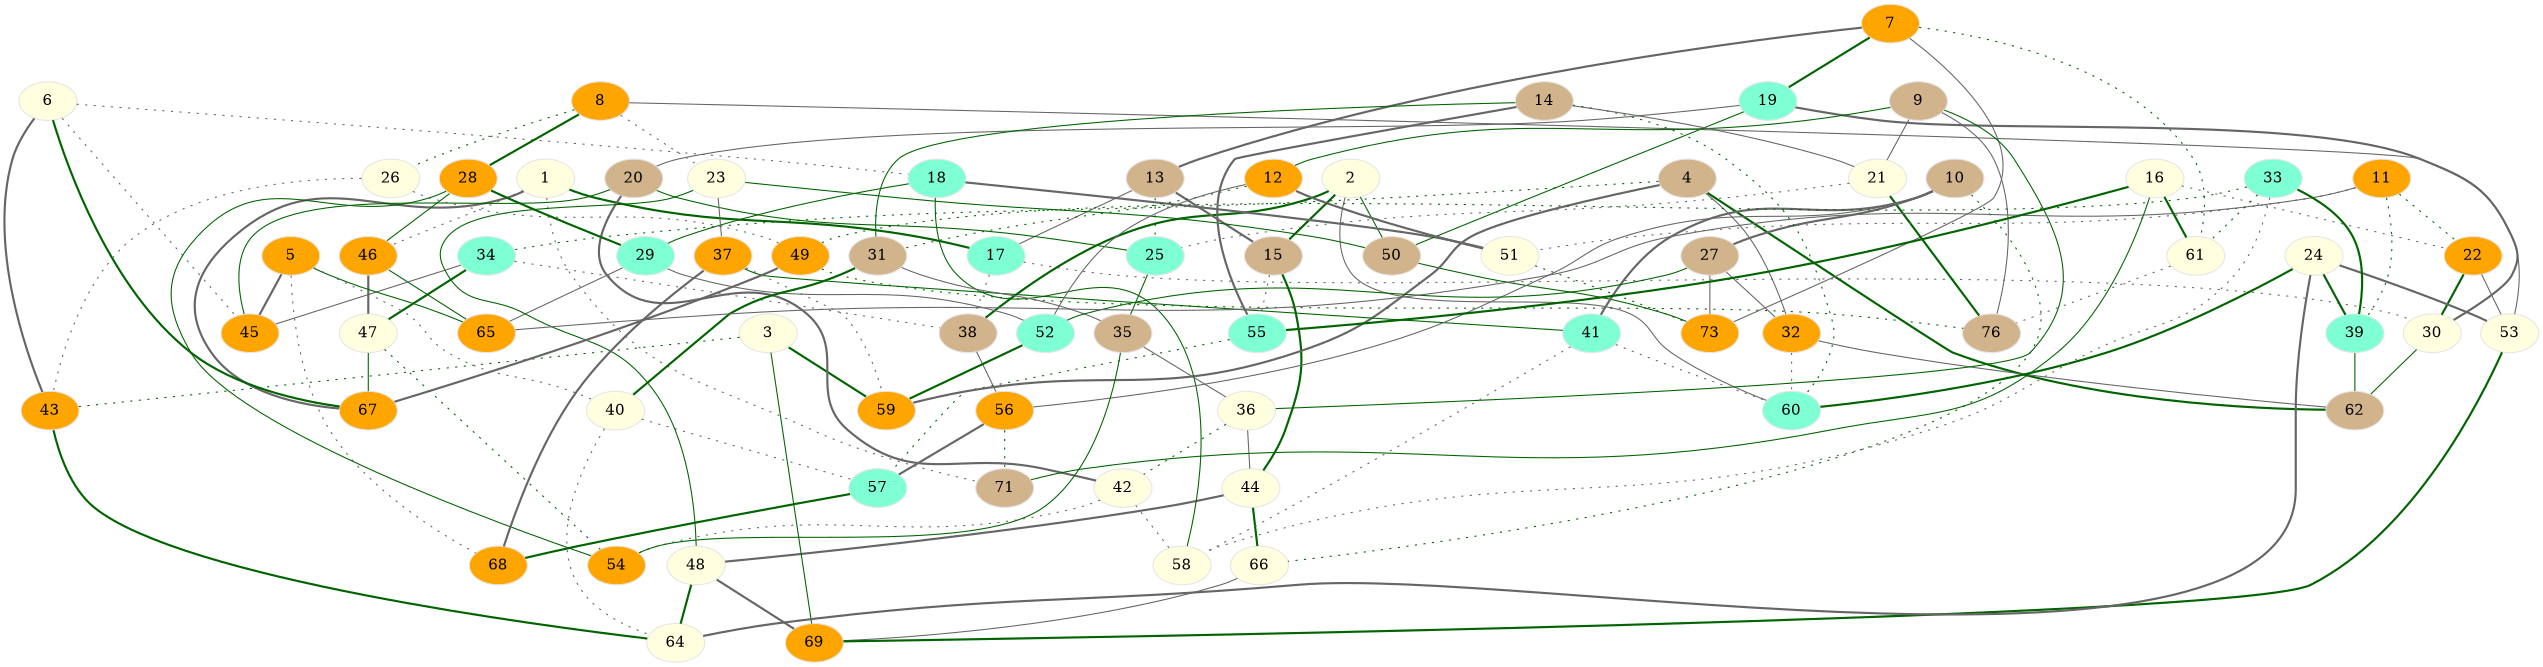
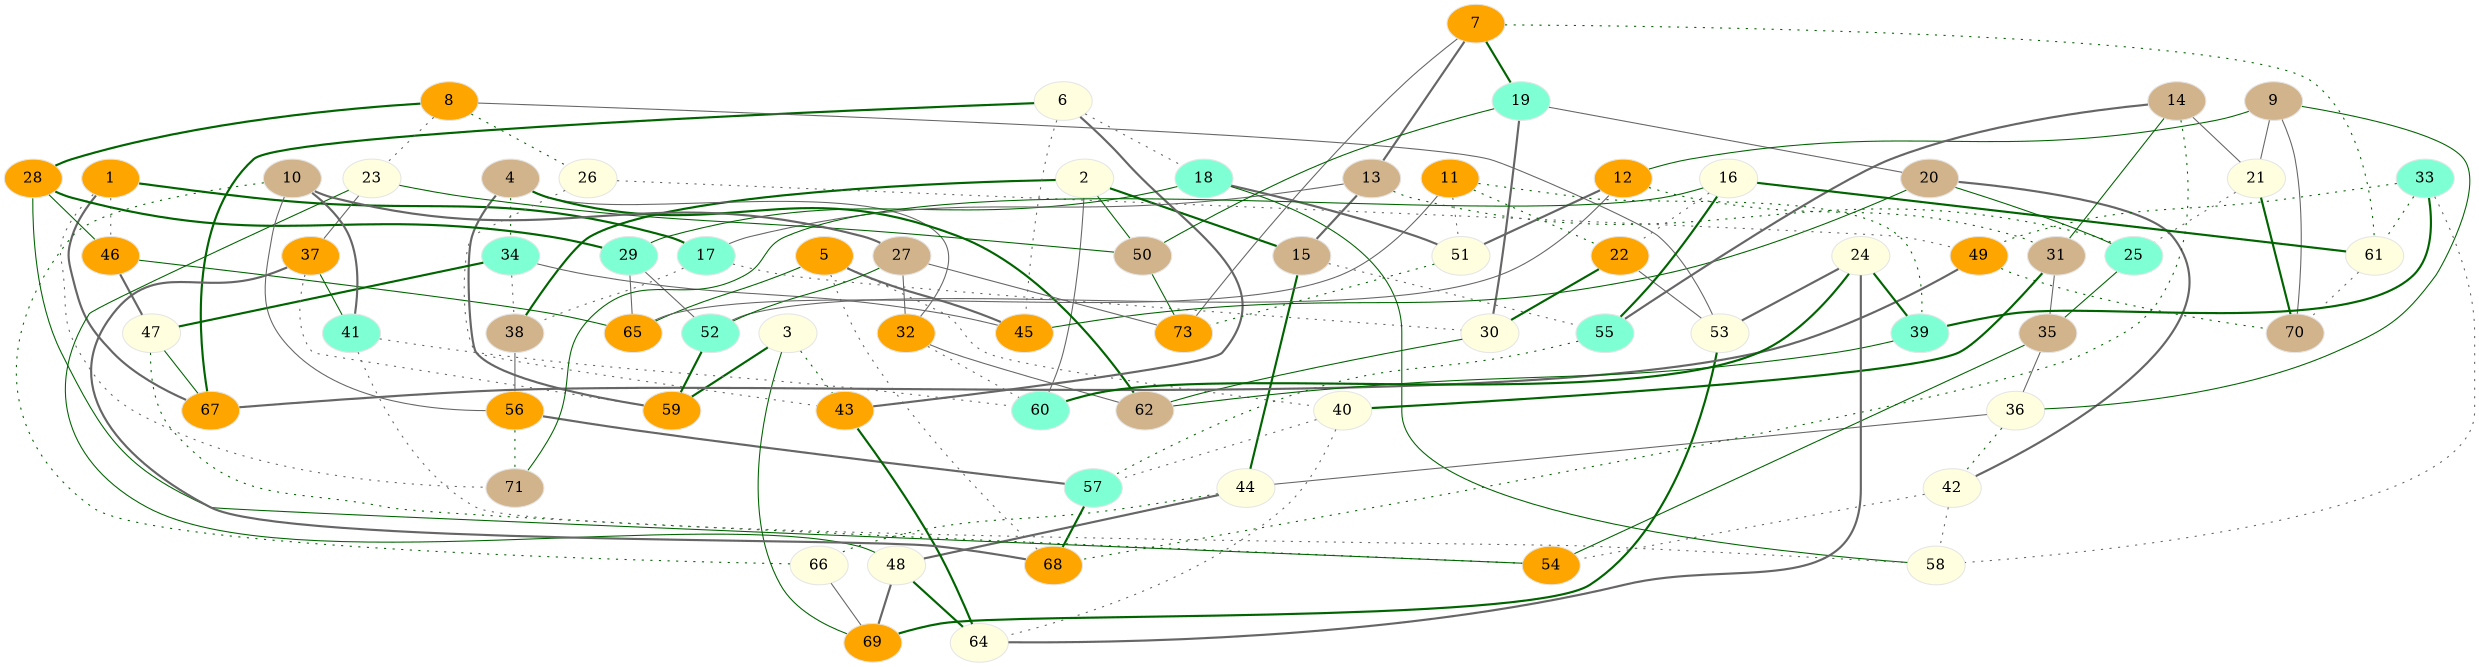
node "1": fillcolor lightyellow -> orange
edge "14" -- "60": now "14" -- "68"
node "76": label "76" -> "70"
edge "44" -- "66": style bold -> dotted
